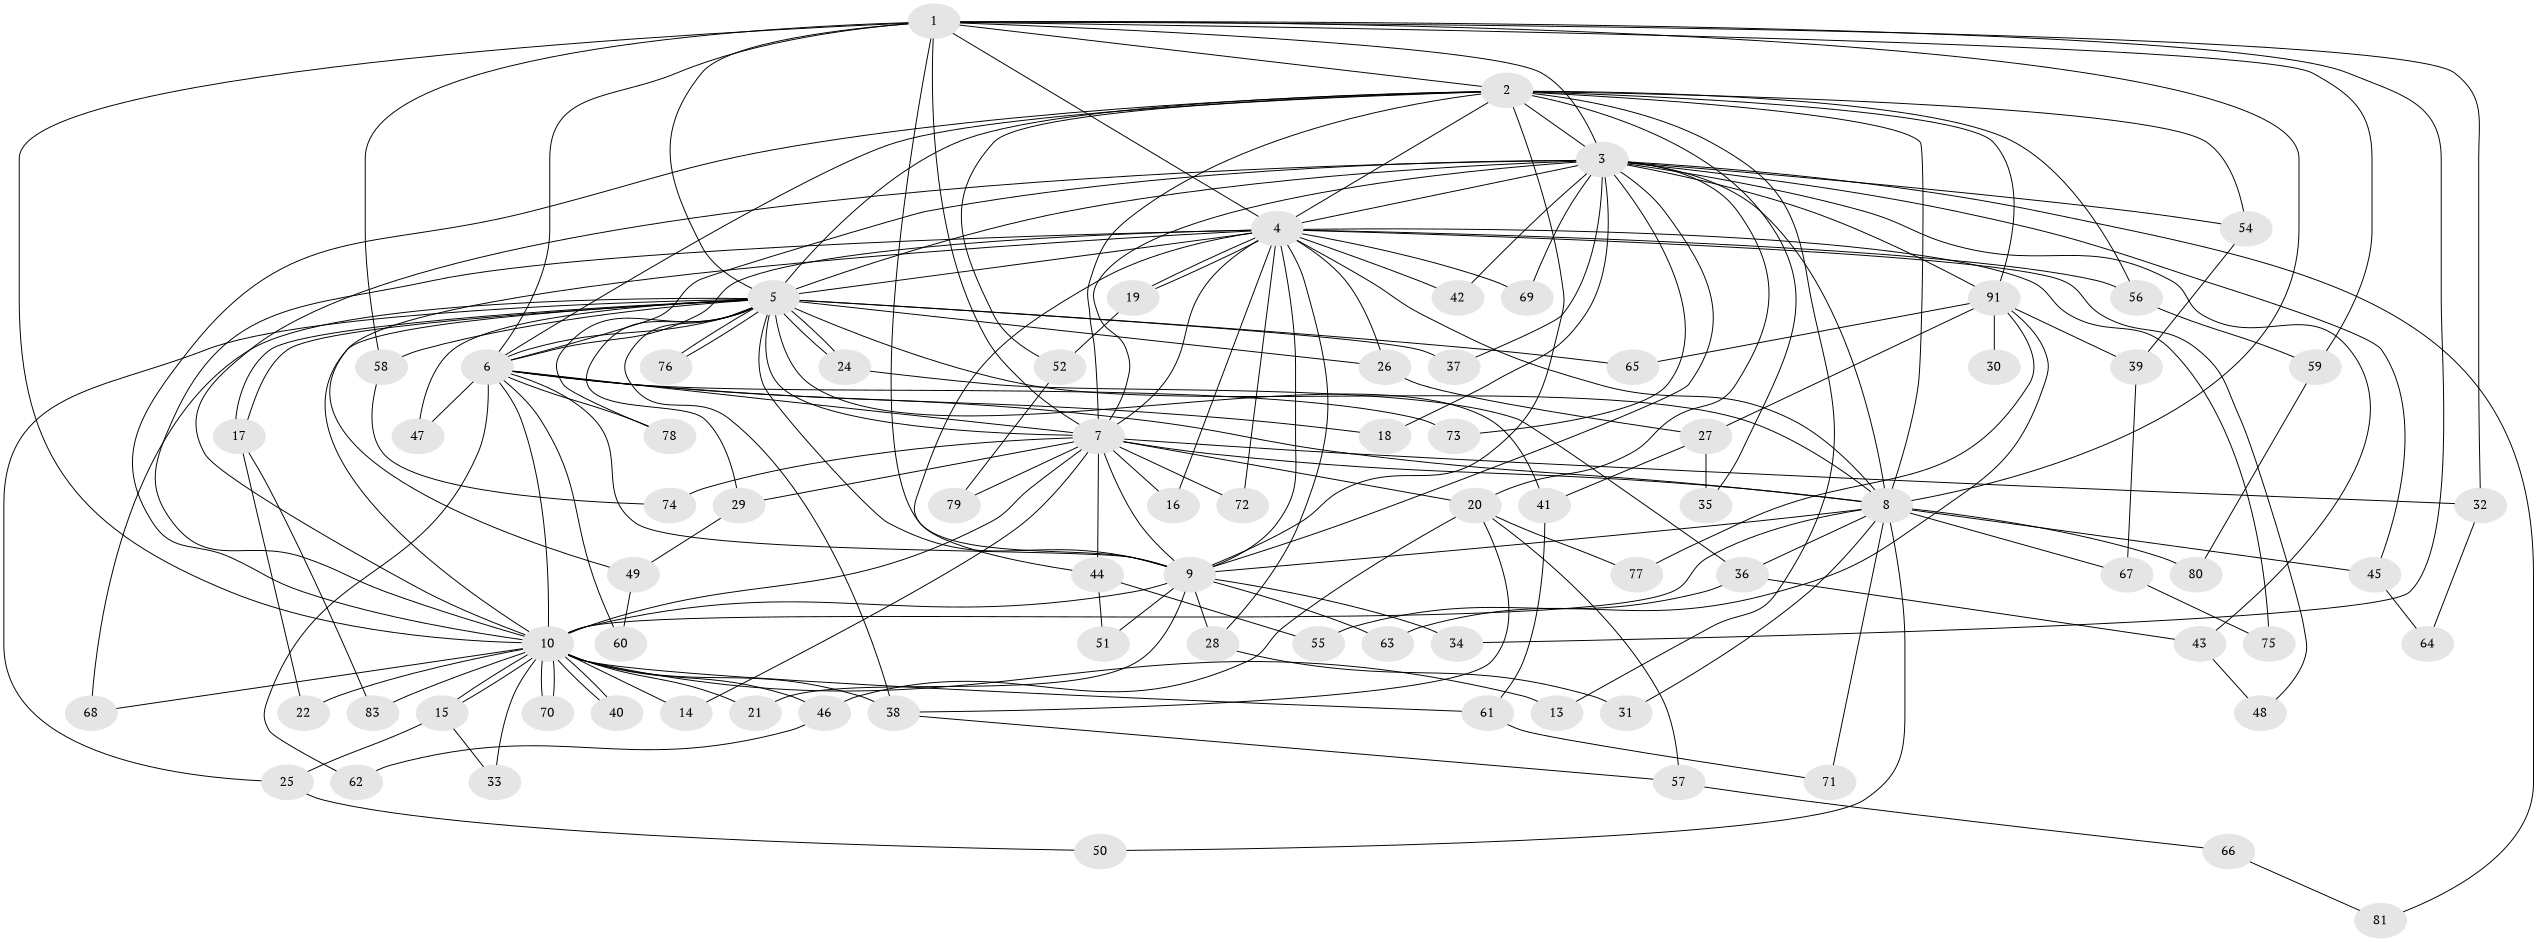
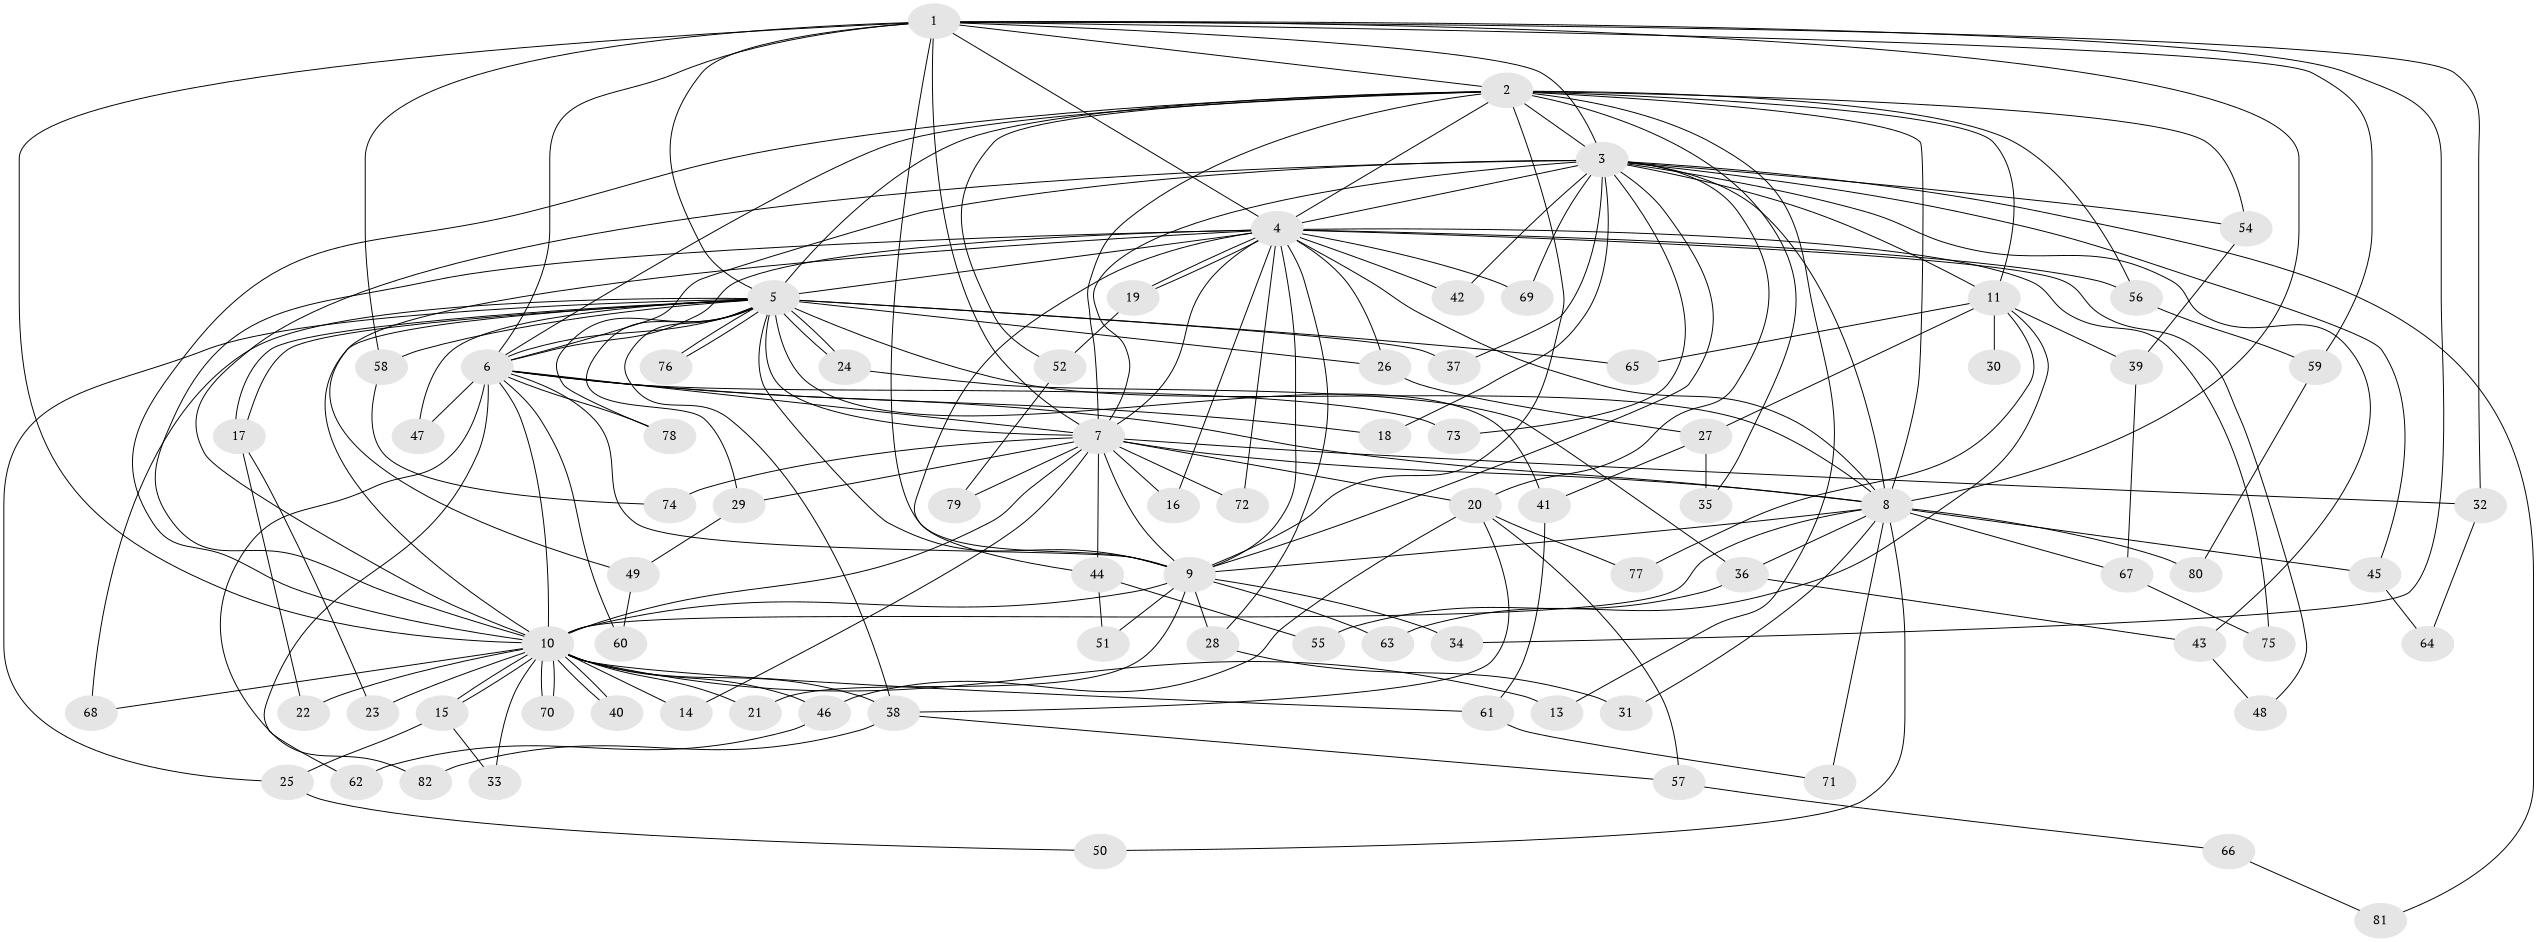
edge "3" -- "5": removed
node "91": label "91" -> "11"
node "83": label "83" -> "23"
node "82": added
